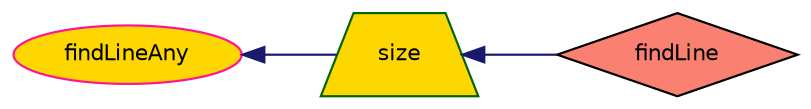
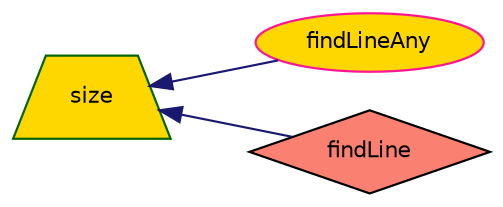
edge "size" -> "findLineAny": reversed
